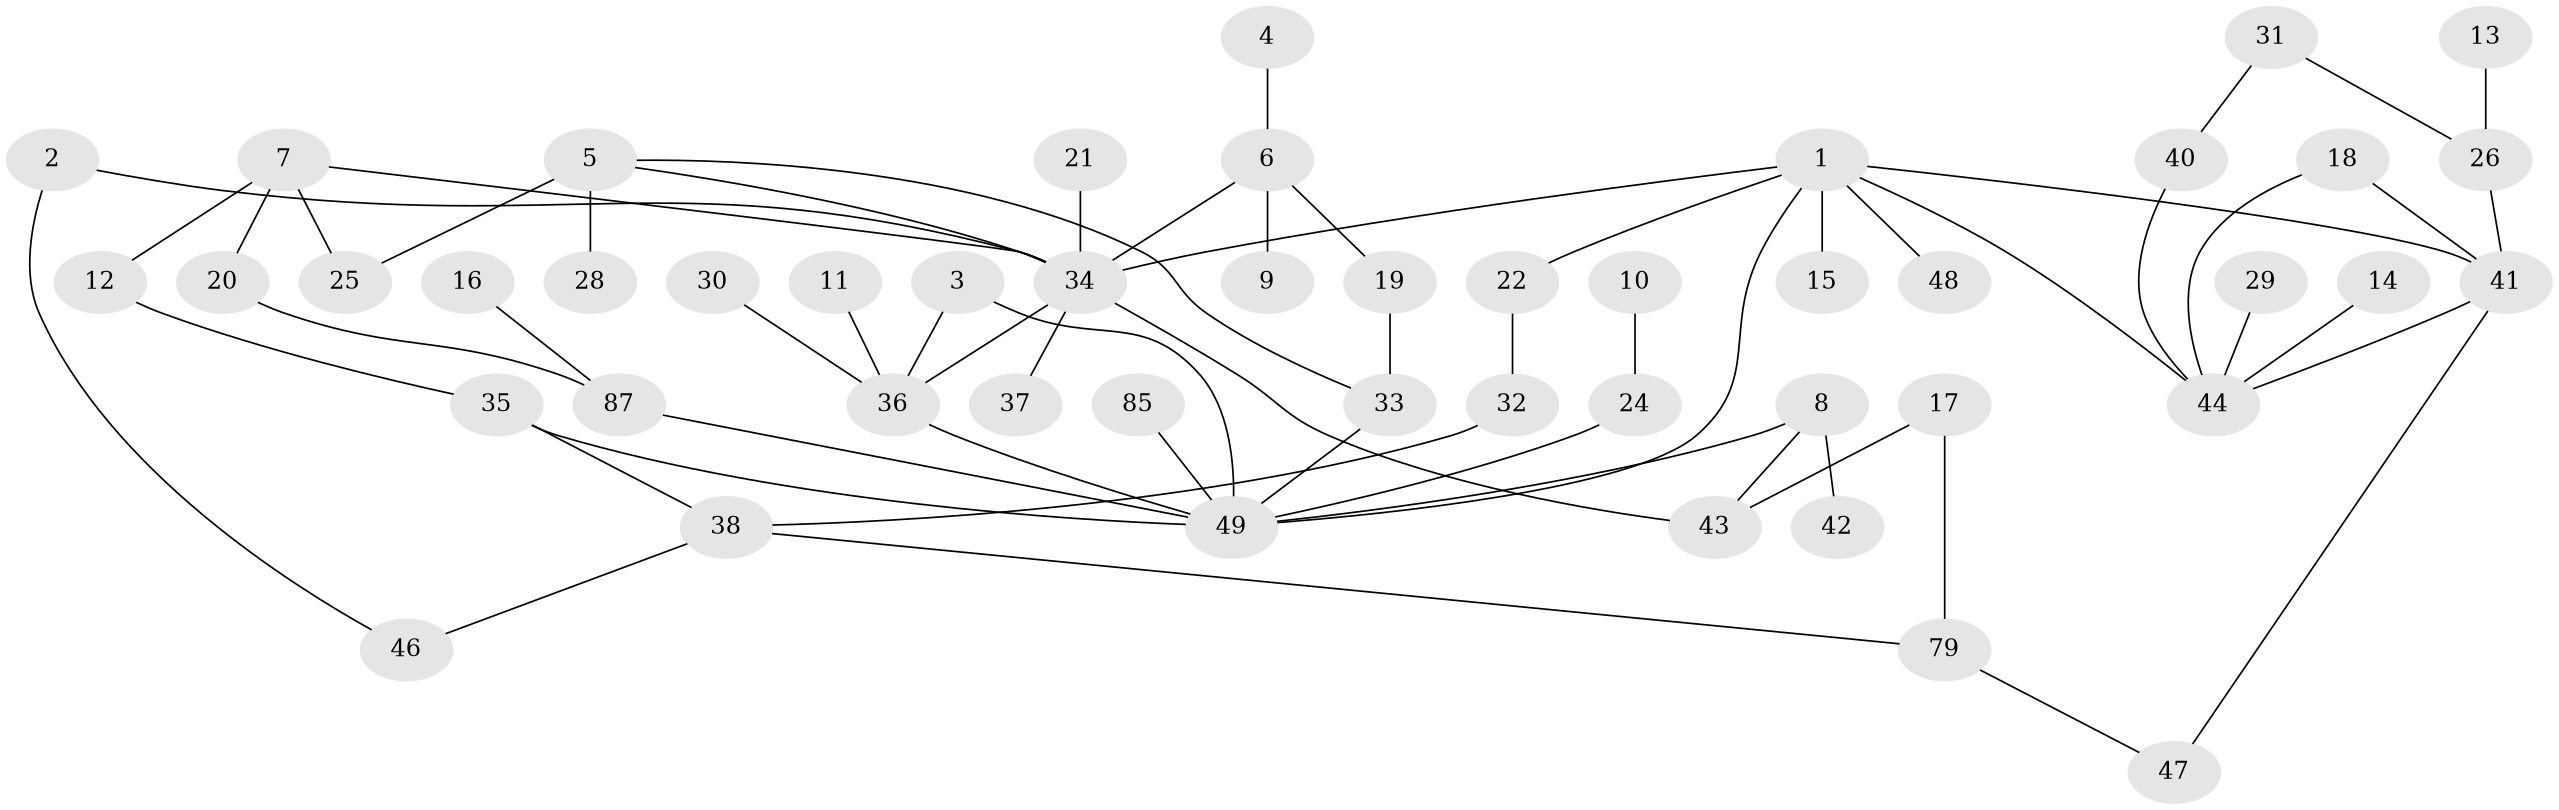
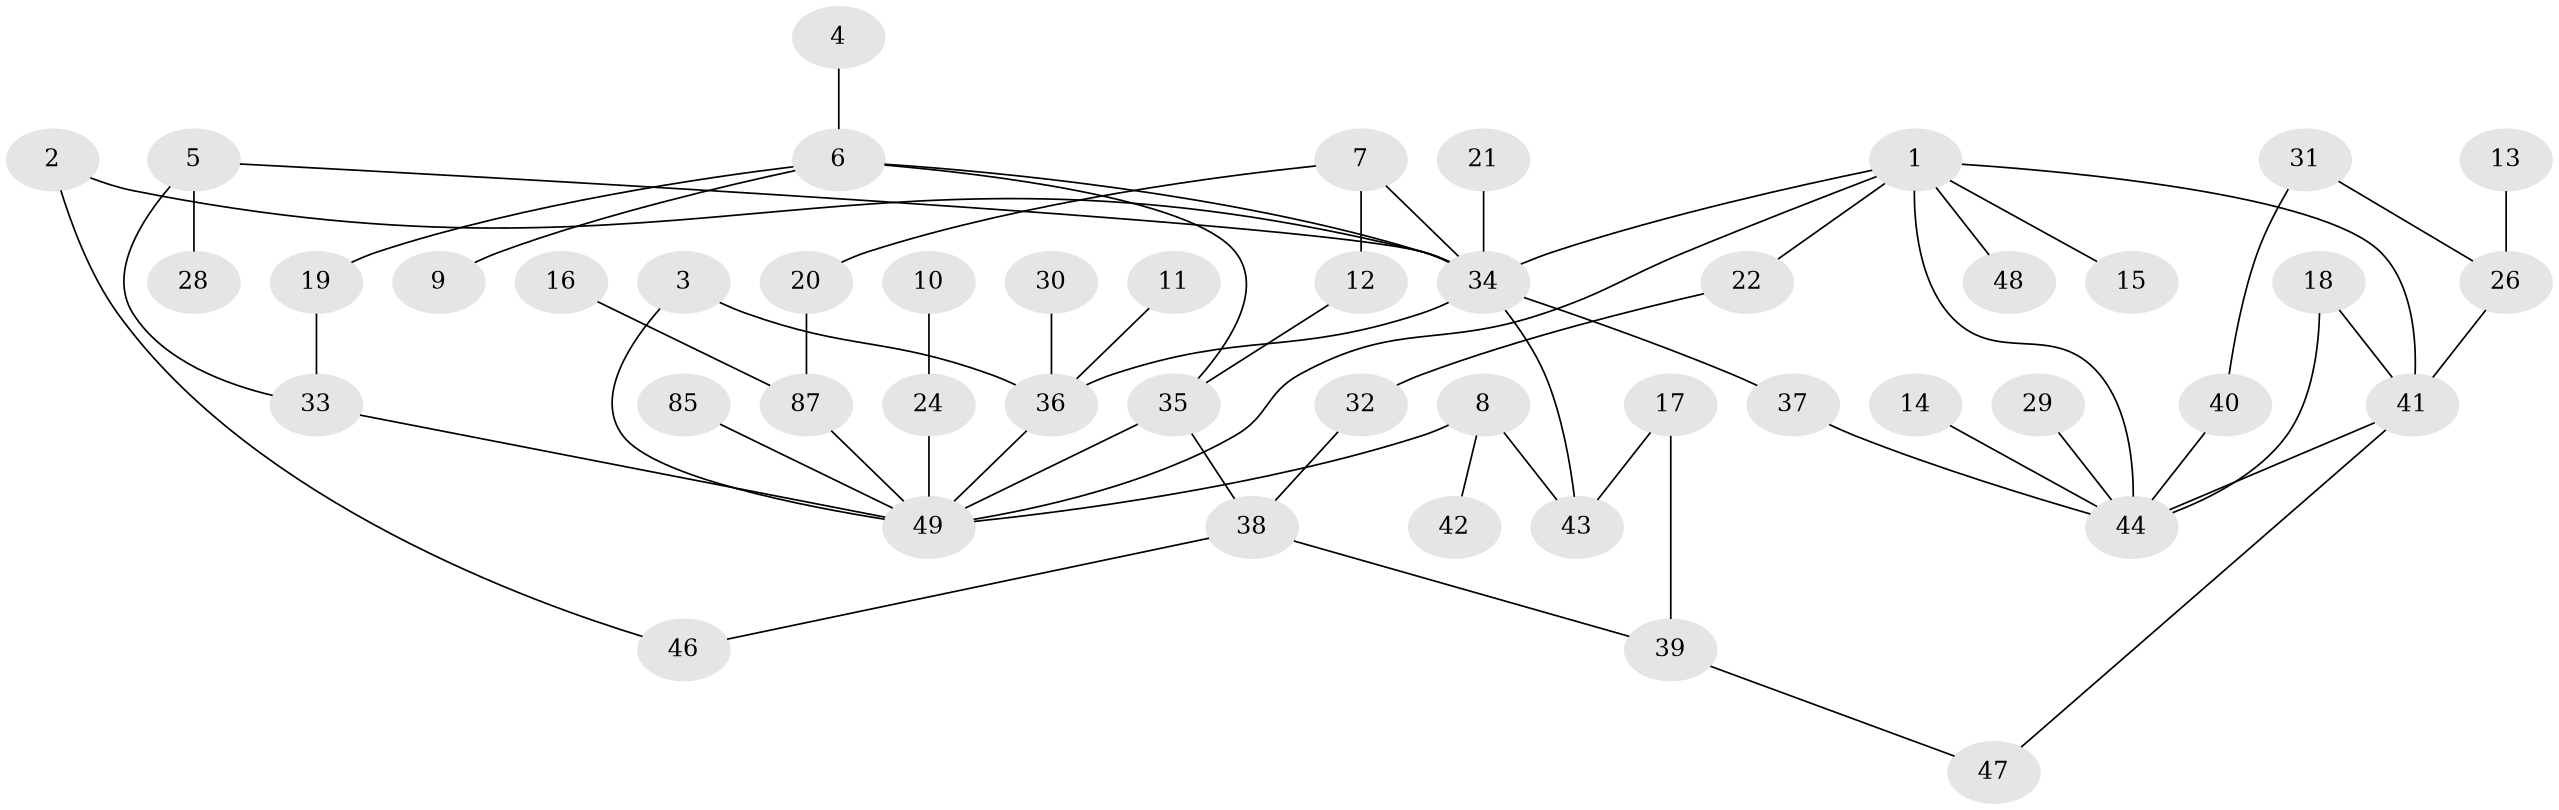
edge "6" -- "35": added
node "25": removed
edge "37" -- "44": added
node "79": label "79" -> "39"
